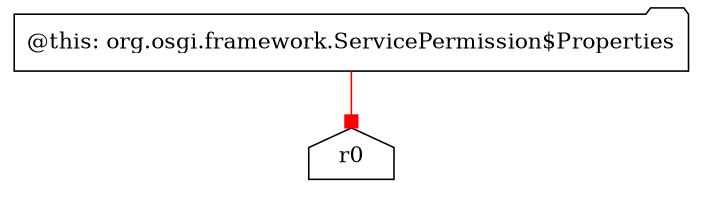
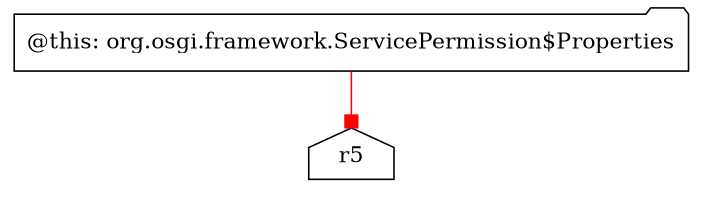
node "r0": label "r0" -> "r5"
